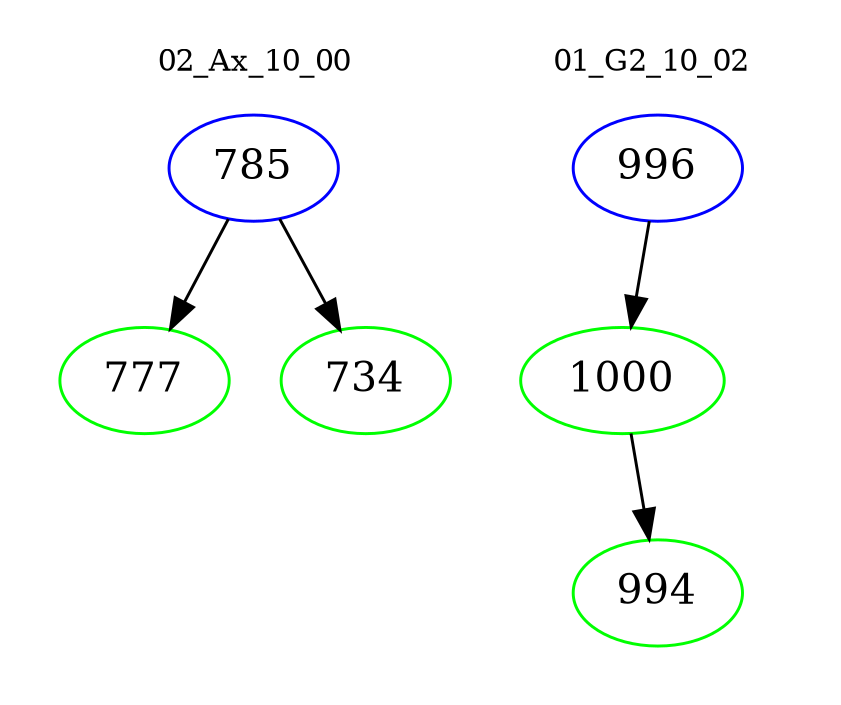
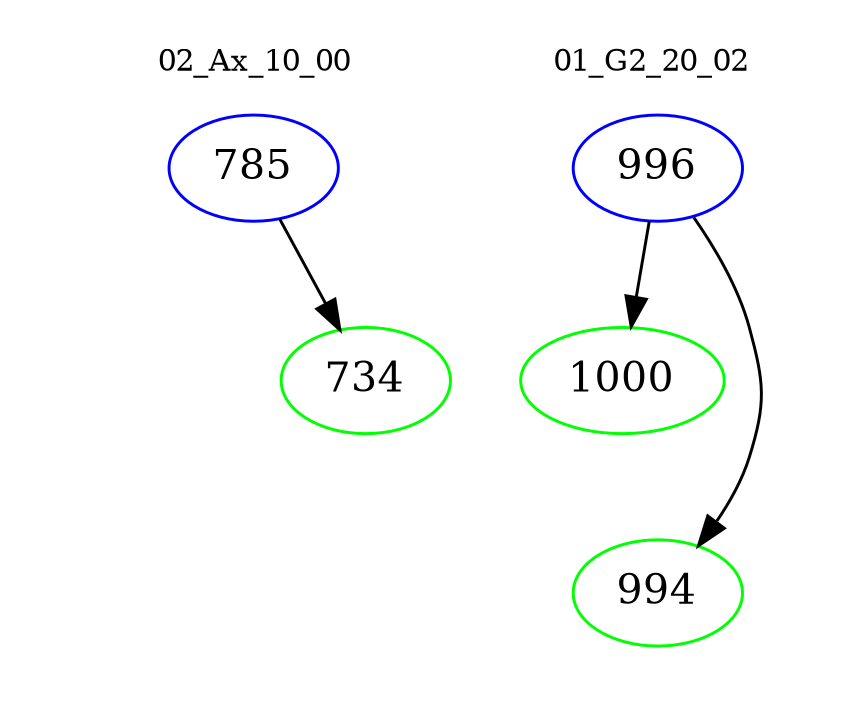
cluster "01_G2_10_02": label "01_G2_10_02" -> "01_G2_20_02"
node "777": removed
edge "1000" -> "994": now "996" -> "994"
